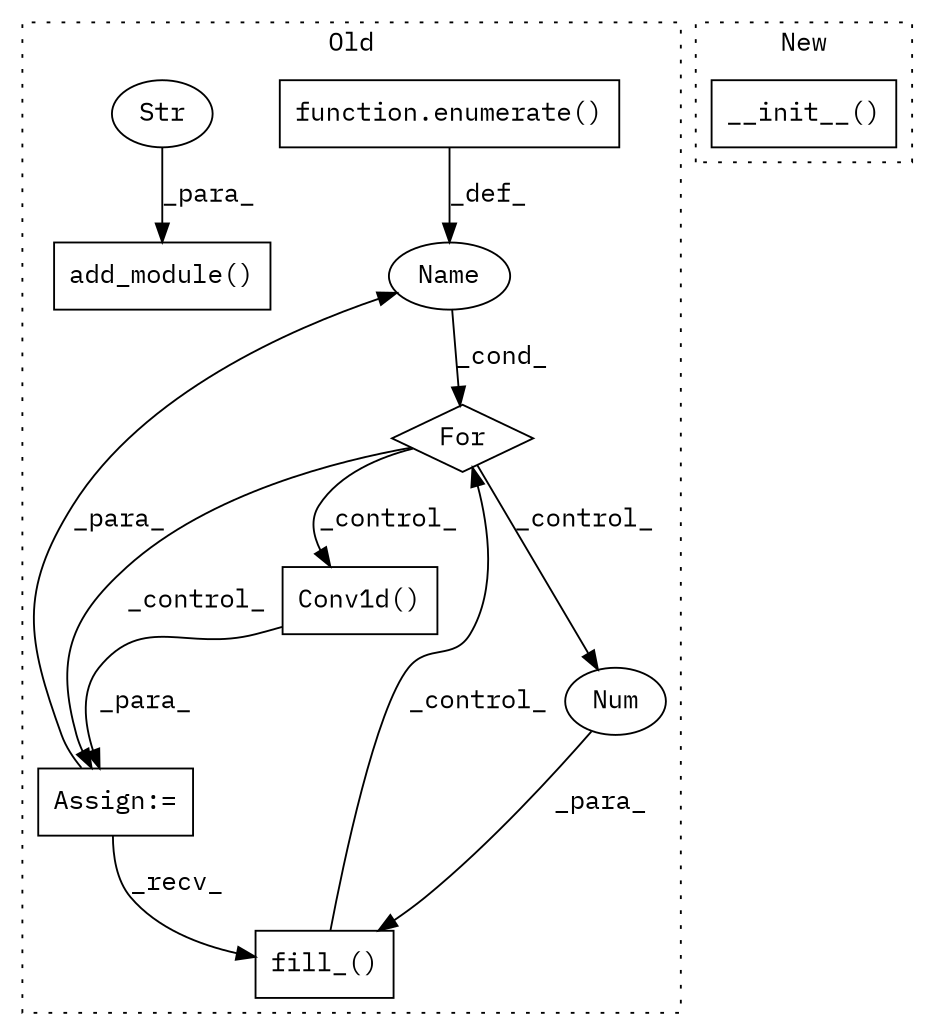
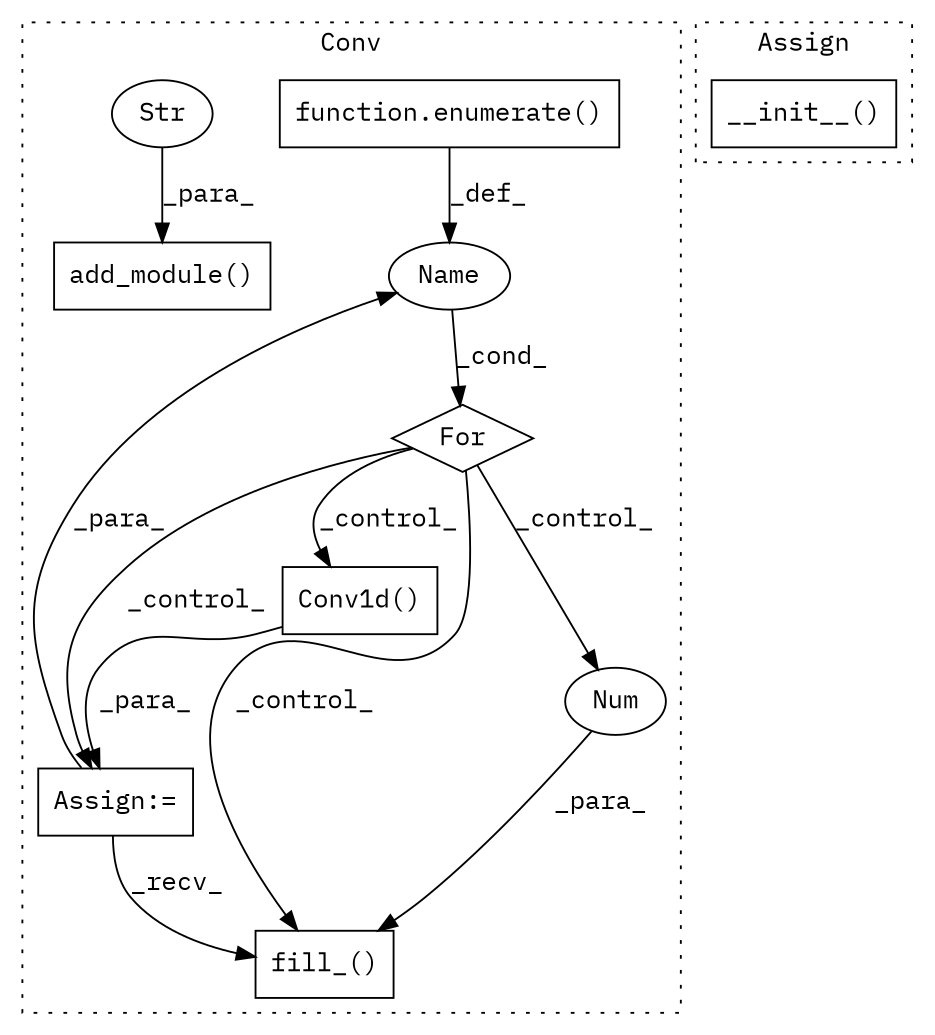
cluster "Old": label "Old" -> "Conv"
cluster "New": label "New" -> "Assign"
edge "fill_()" -> "For": reversed
